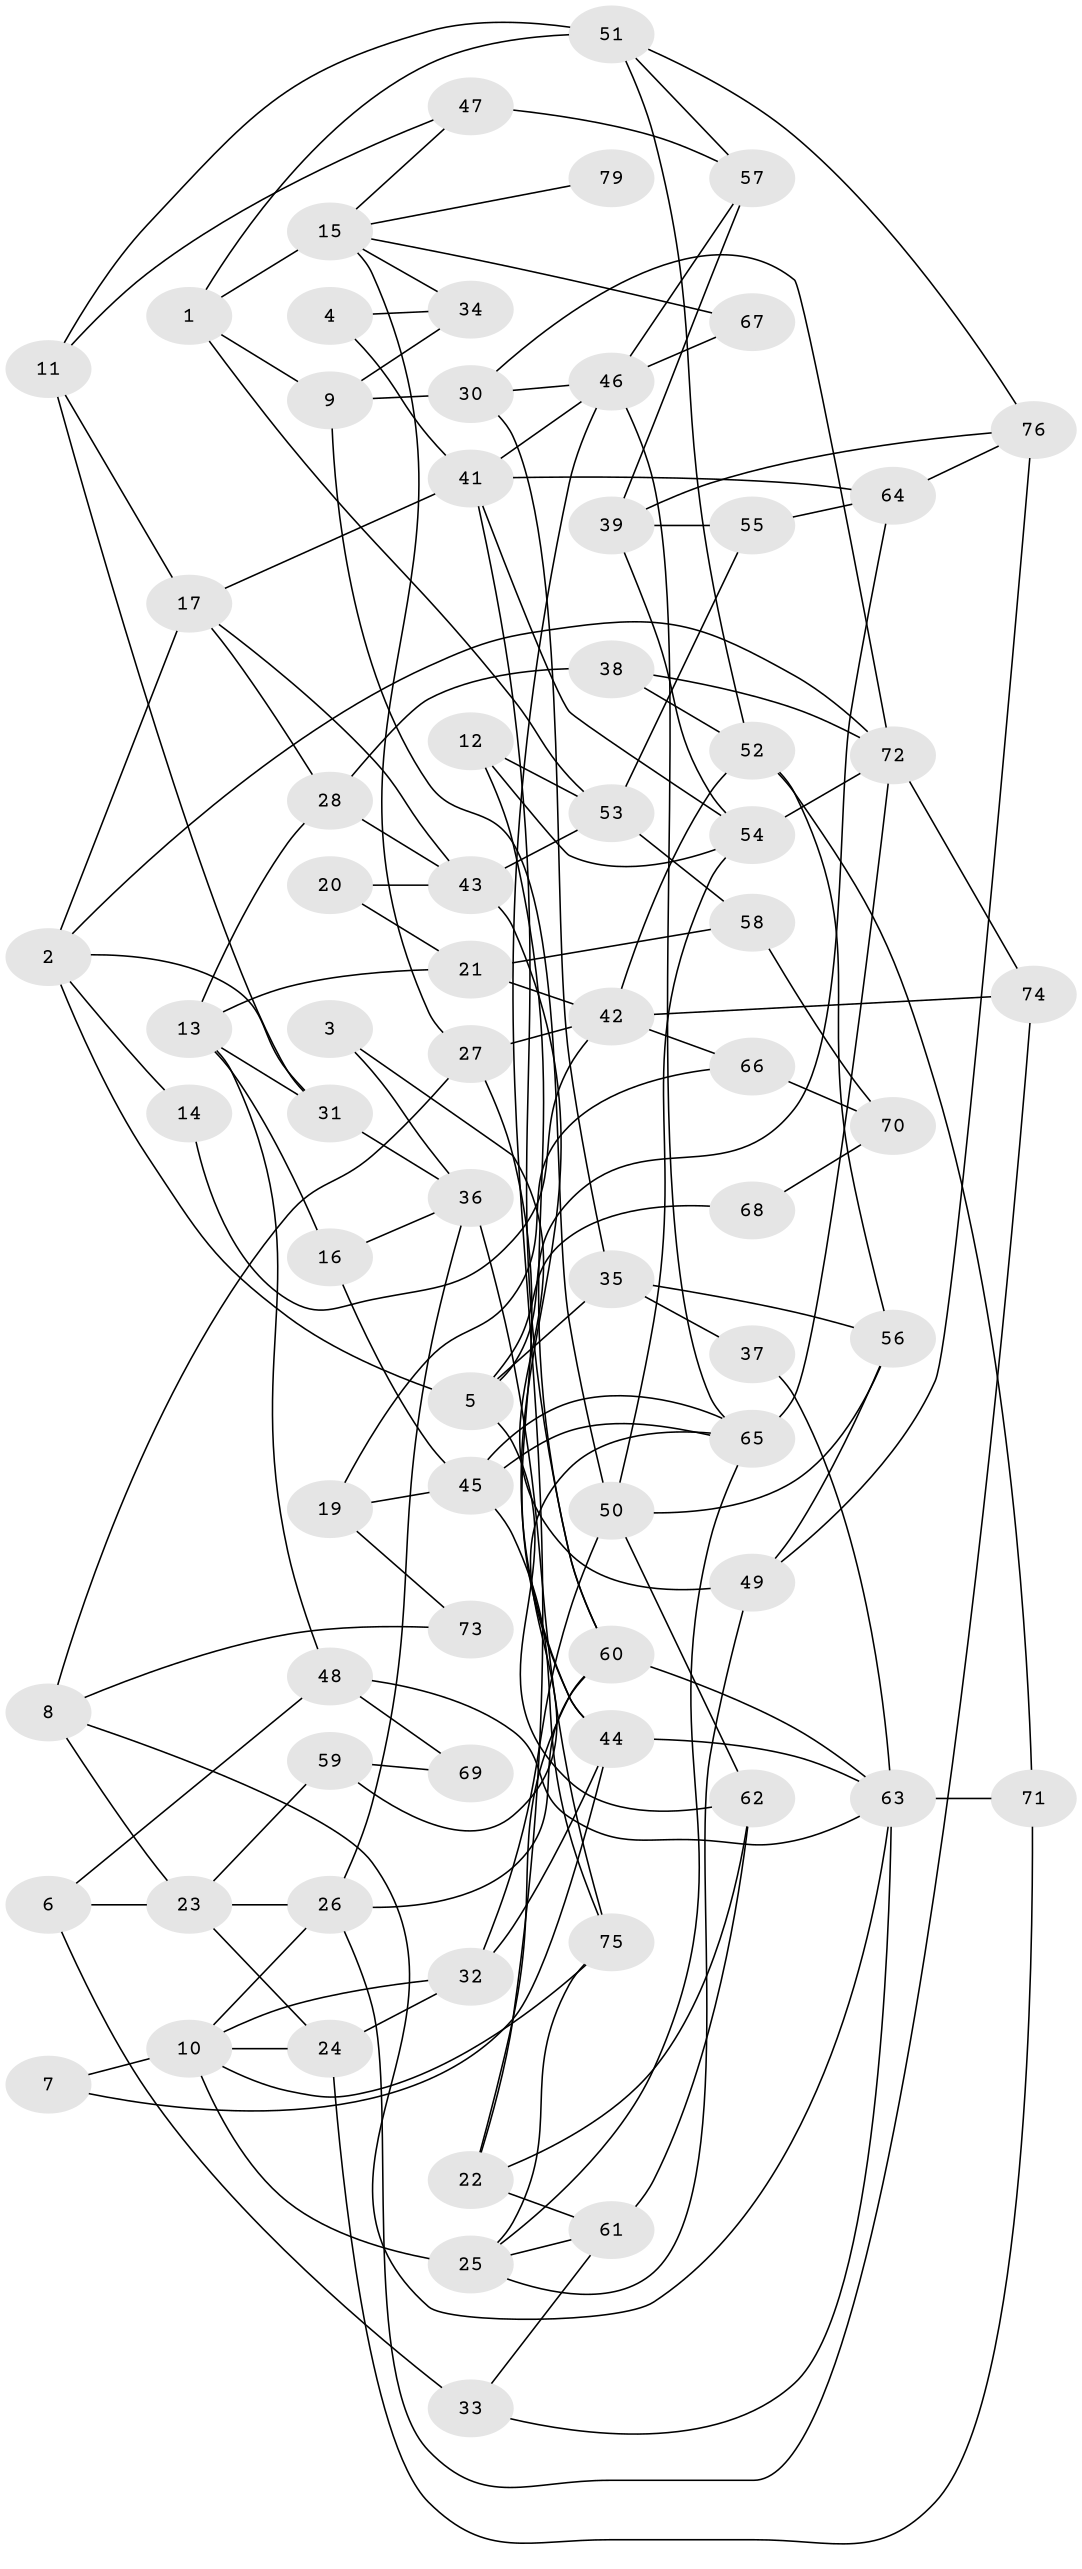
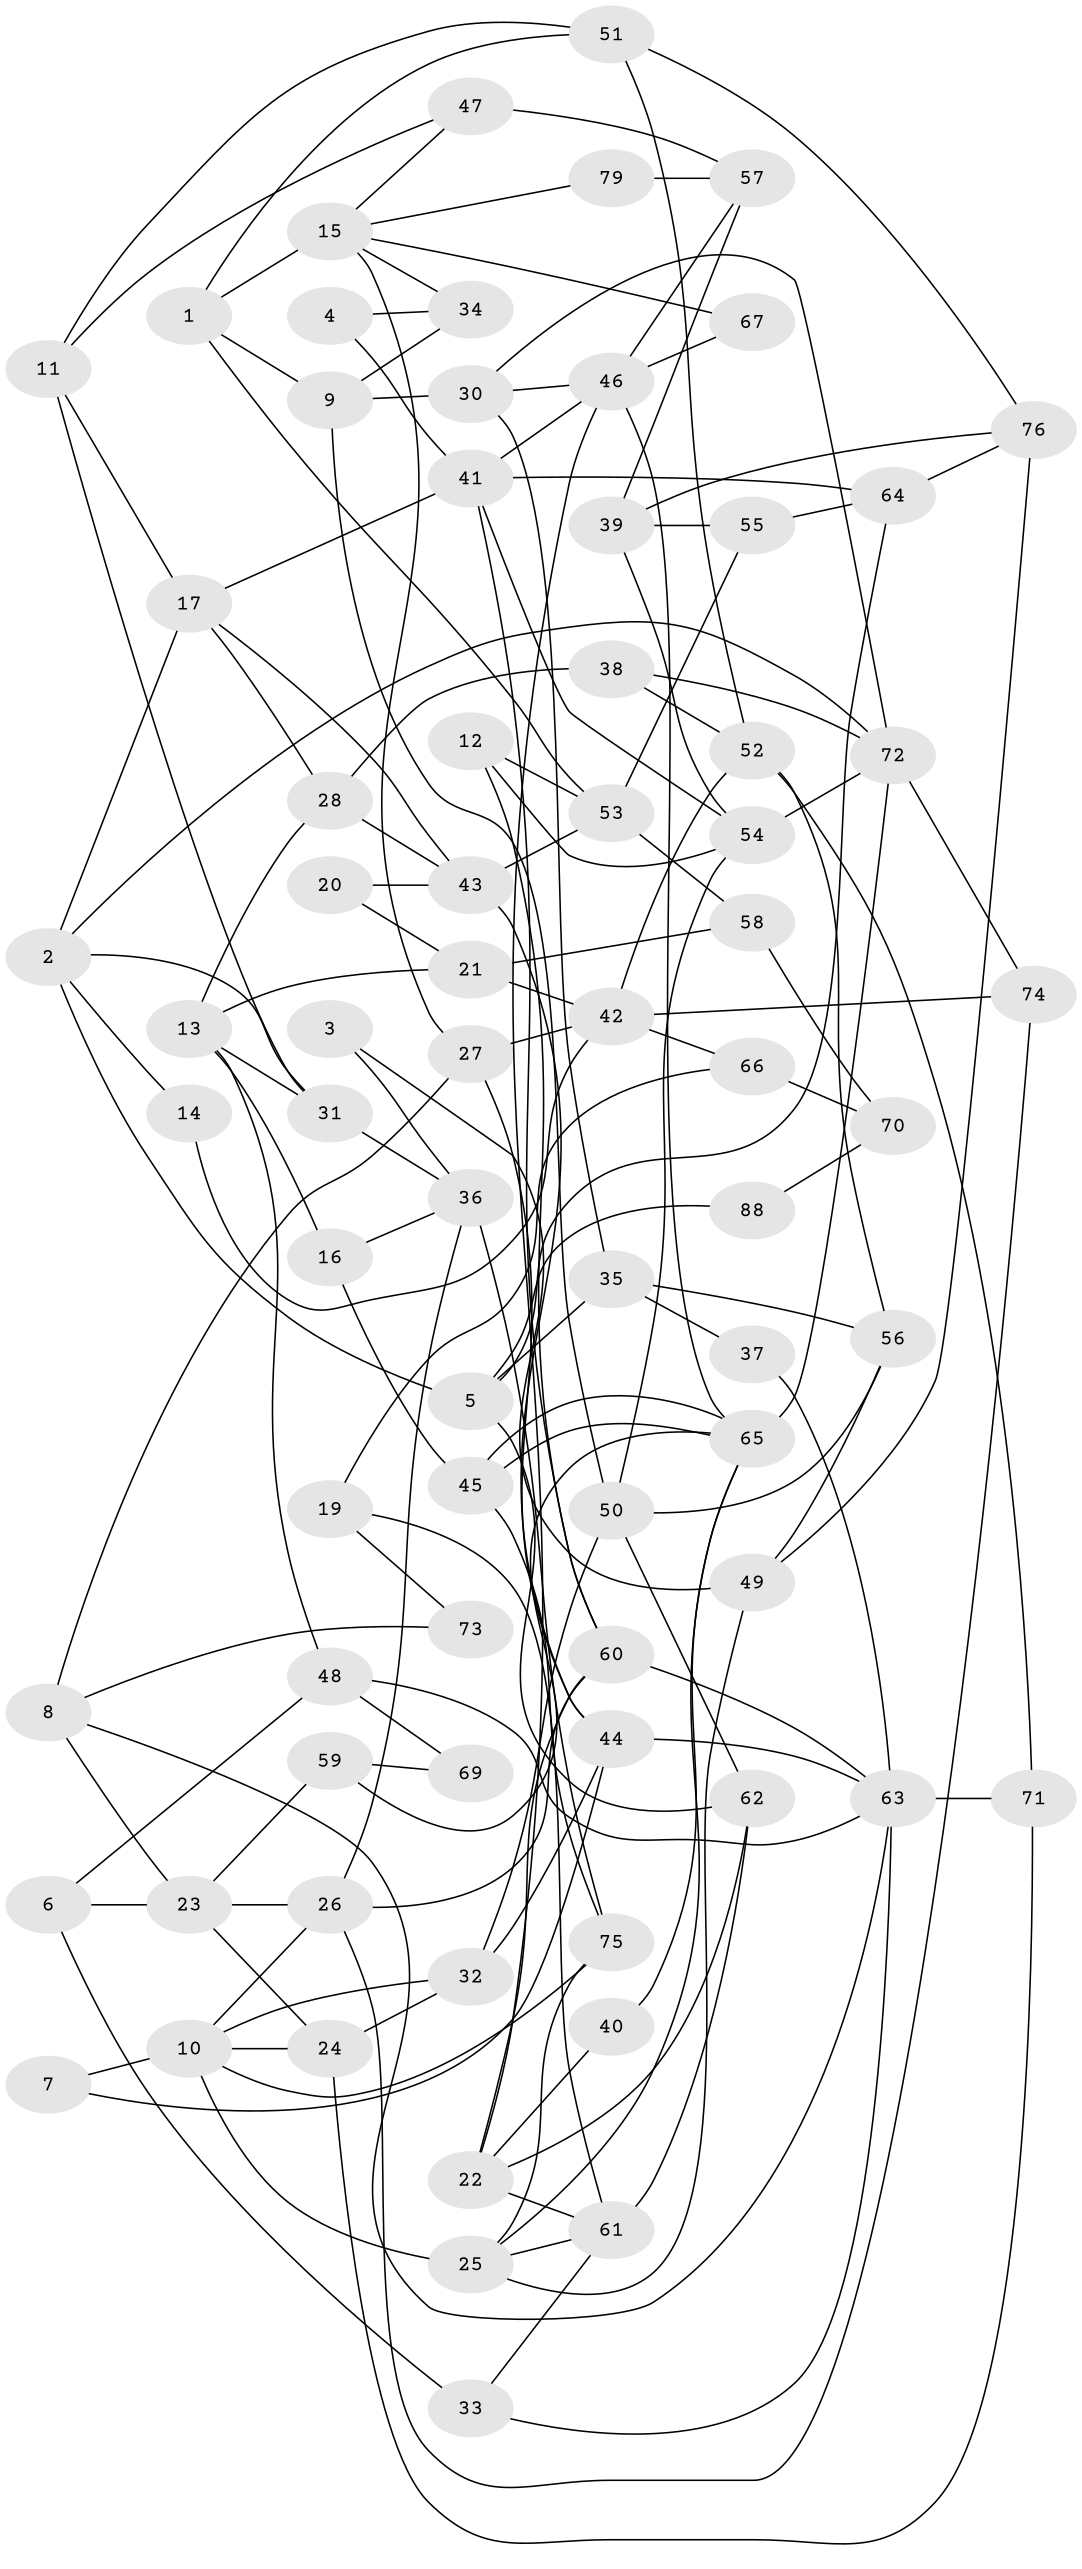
edge "51" -- "57": now "79" -- "57"
node "68": label "68" -> "88"
edge "45" -- "19": now "61" -- "19"
node "40": added
